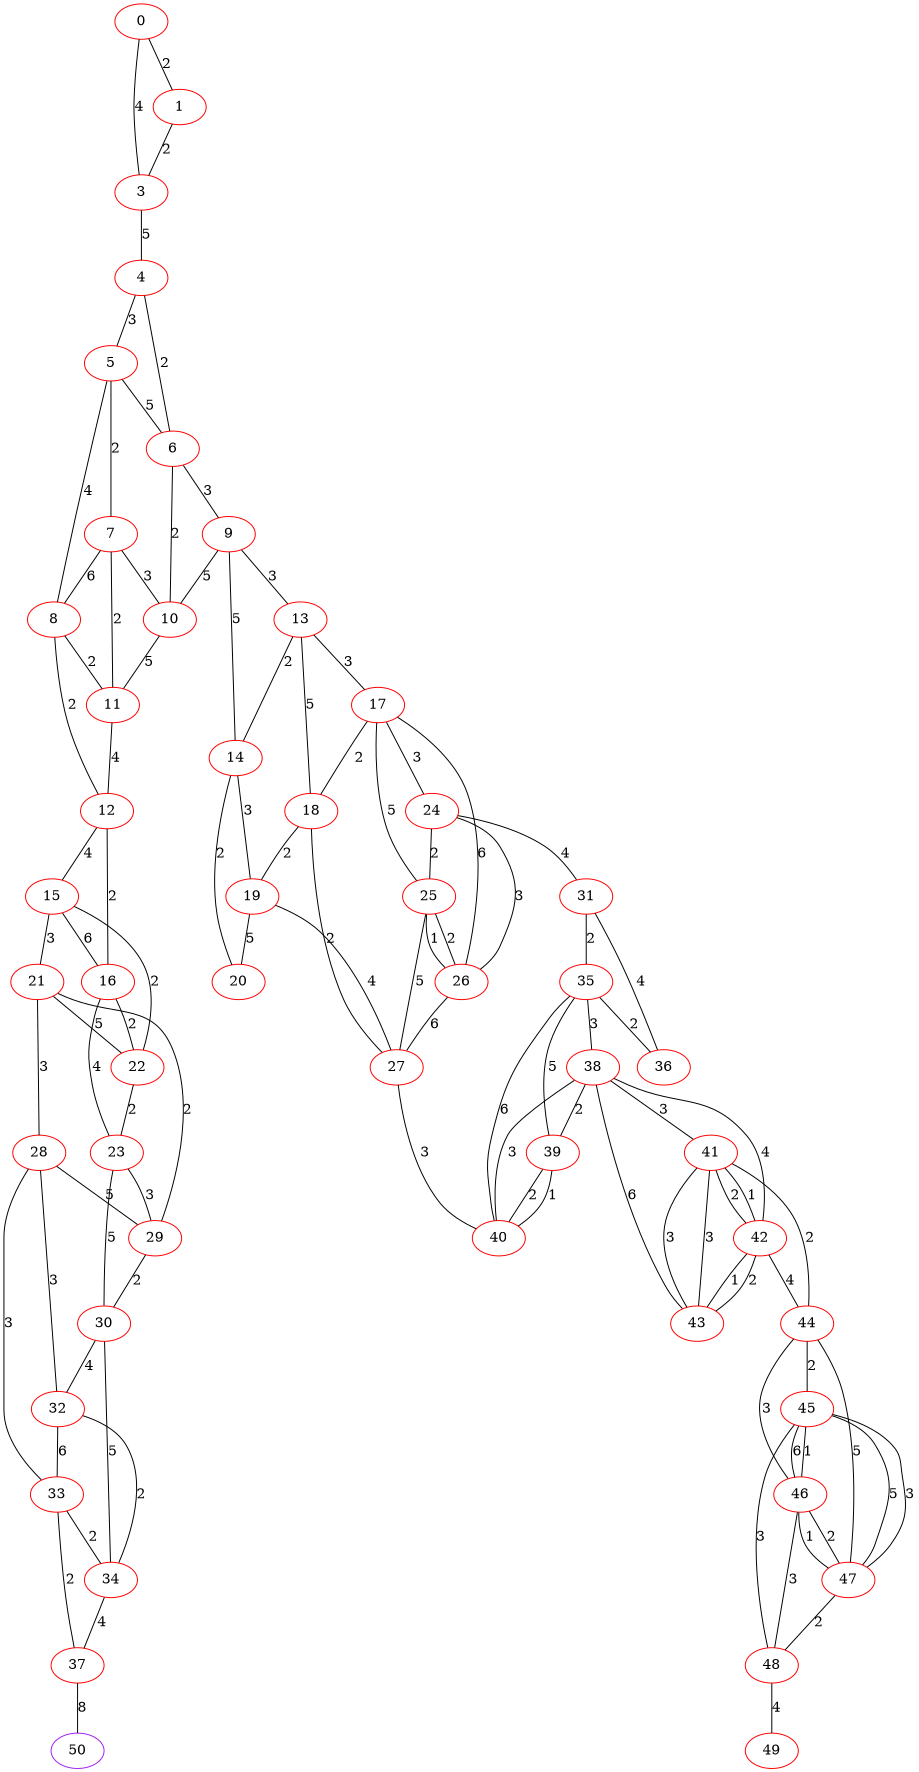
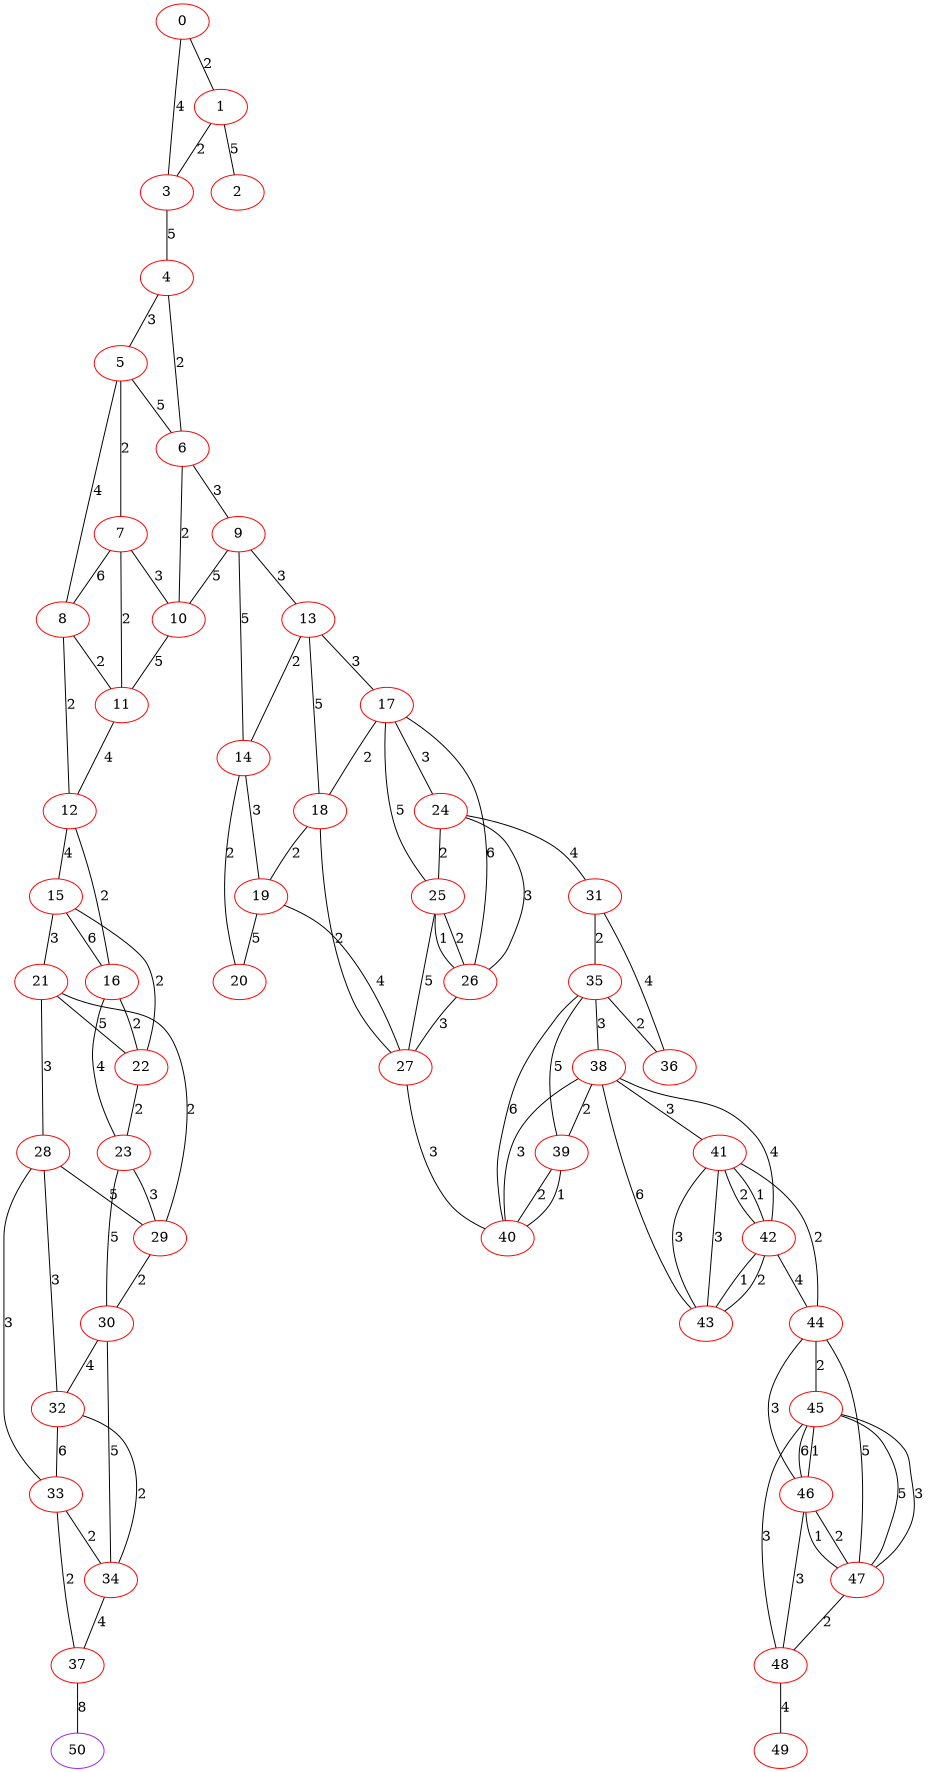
node "2": added
edge "26" -- "27": label "6" -> "3"
